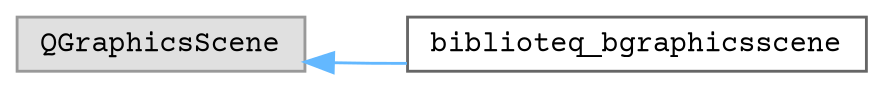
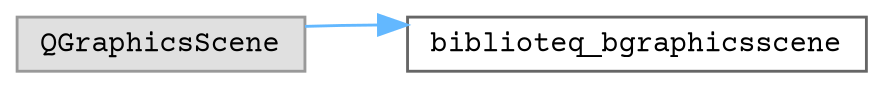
edge "biblioteq_bgraphicsscene" -> "QGraphicsScene": reversed
